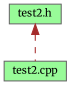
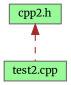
node "test2.h": label "test2.h" -> "cpp2.h"
